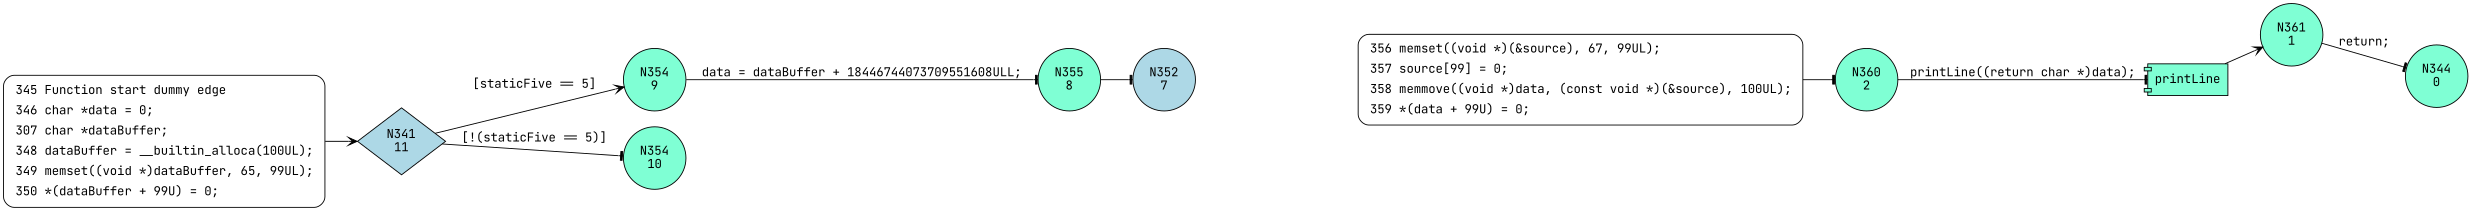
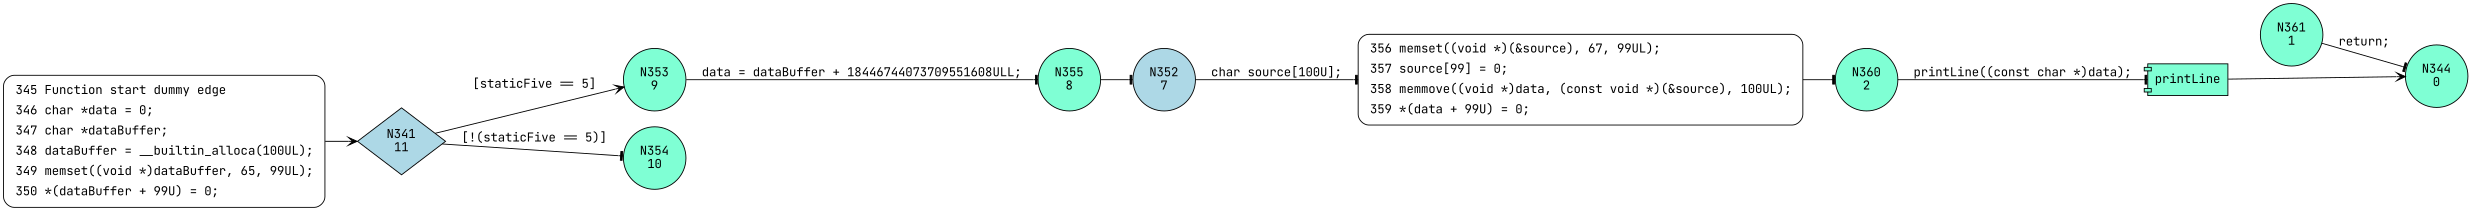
edge "printLine" -> "N361 1": now "printLine" -> "N344 0"
edge "N360 2" -> "printLine": label "printLine((return char *)data);" -> "printLine((const char *)data);"
node "N354 9": label "N354 9" -> "N353 9"
edge "N352 7" -> "356": added, label "char source[100U];"
node "345": text "307" -> "347"
